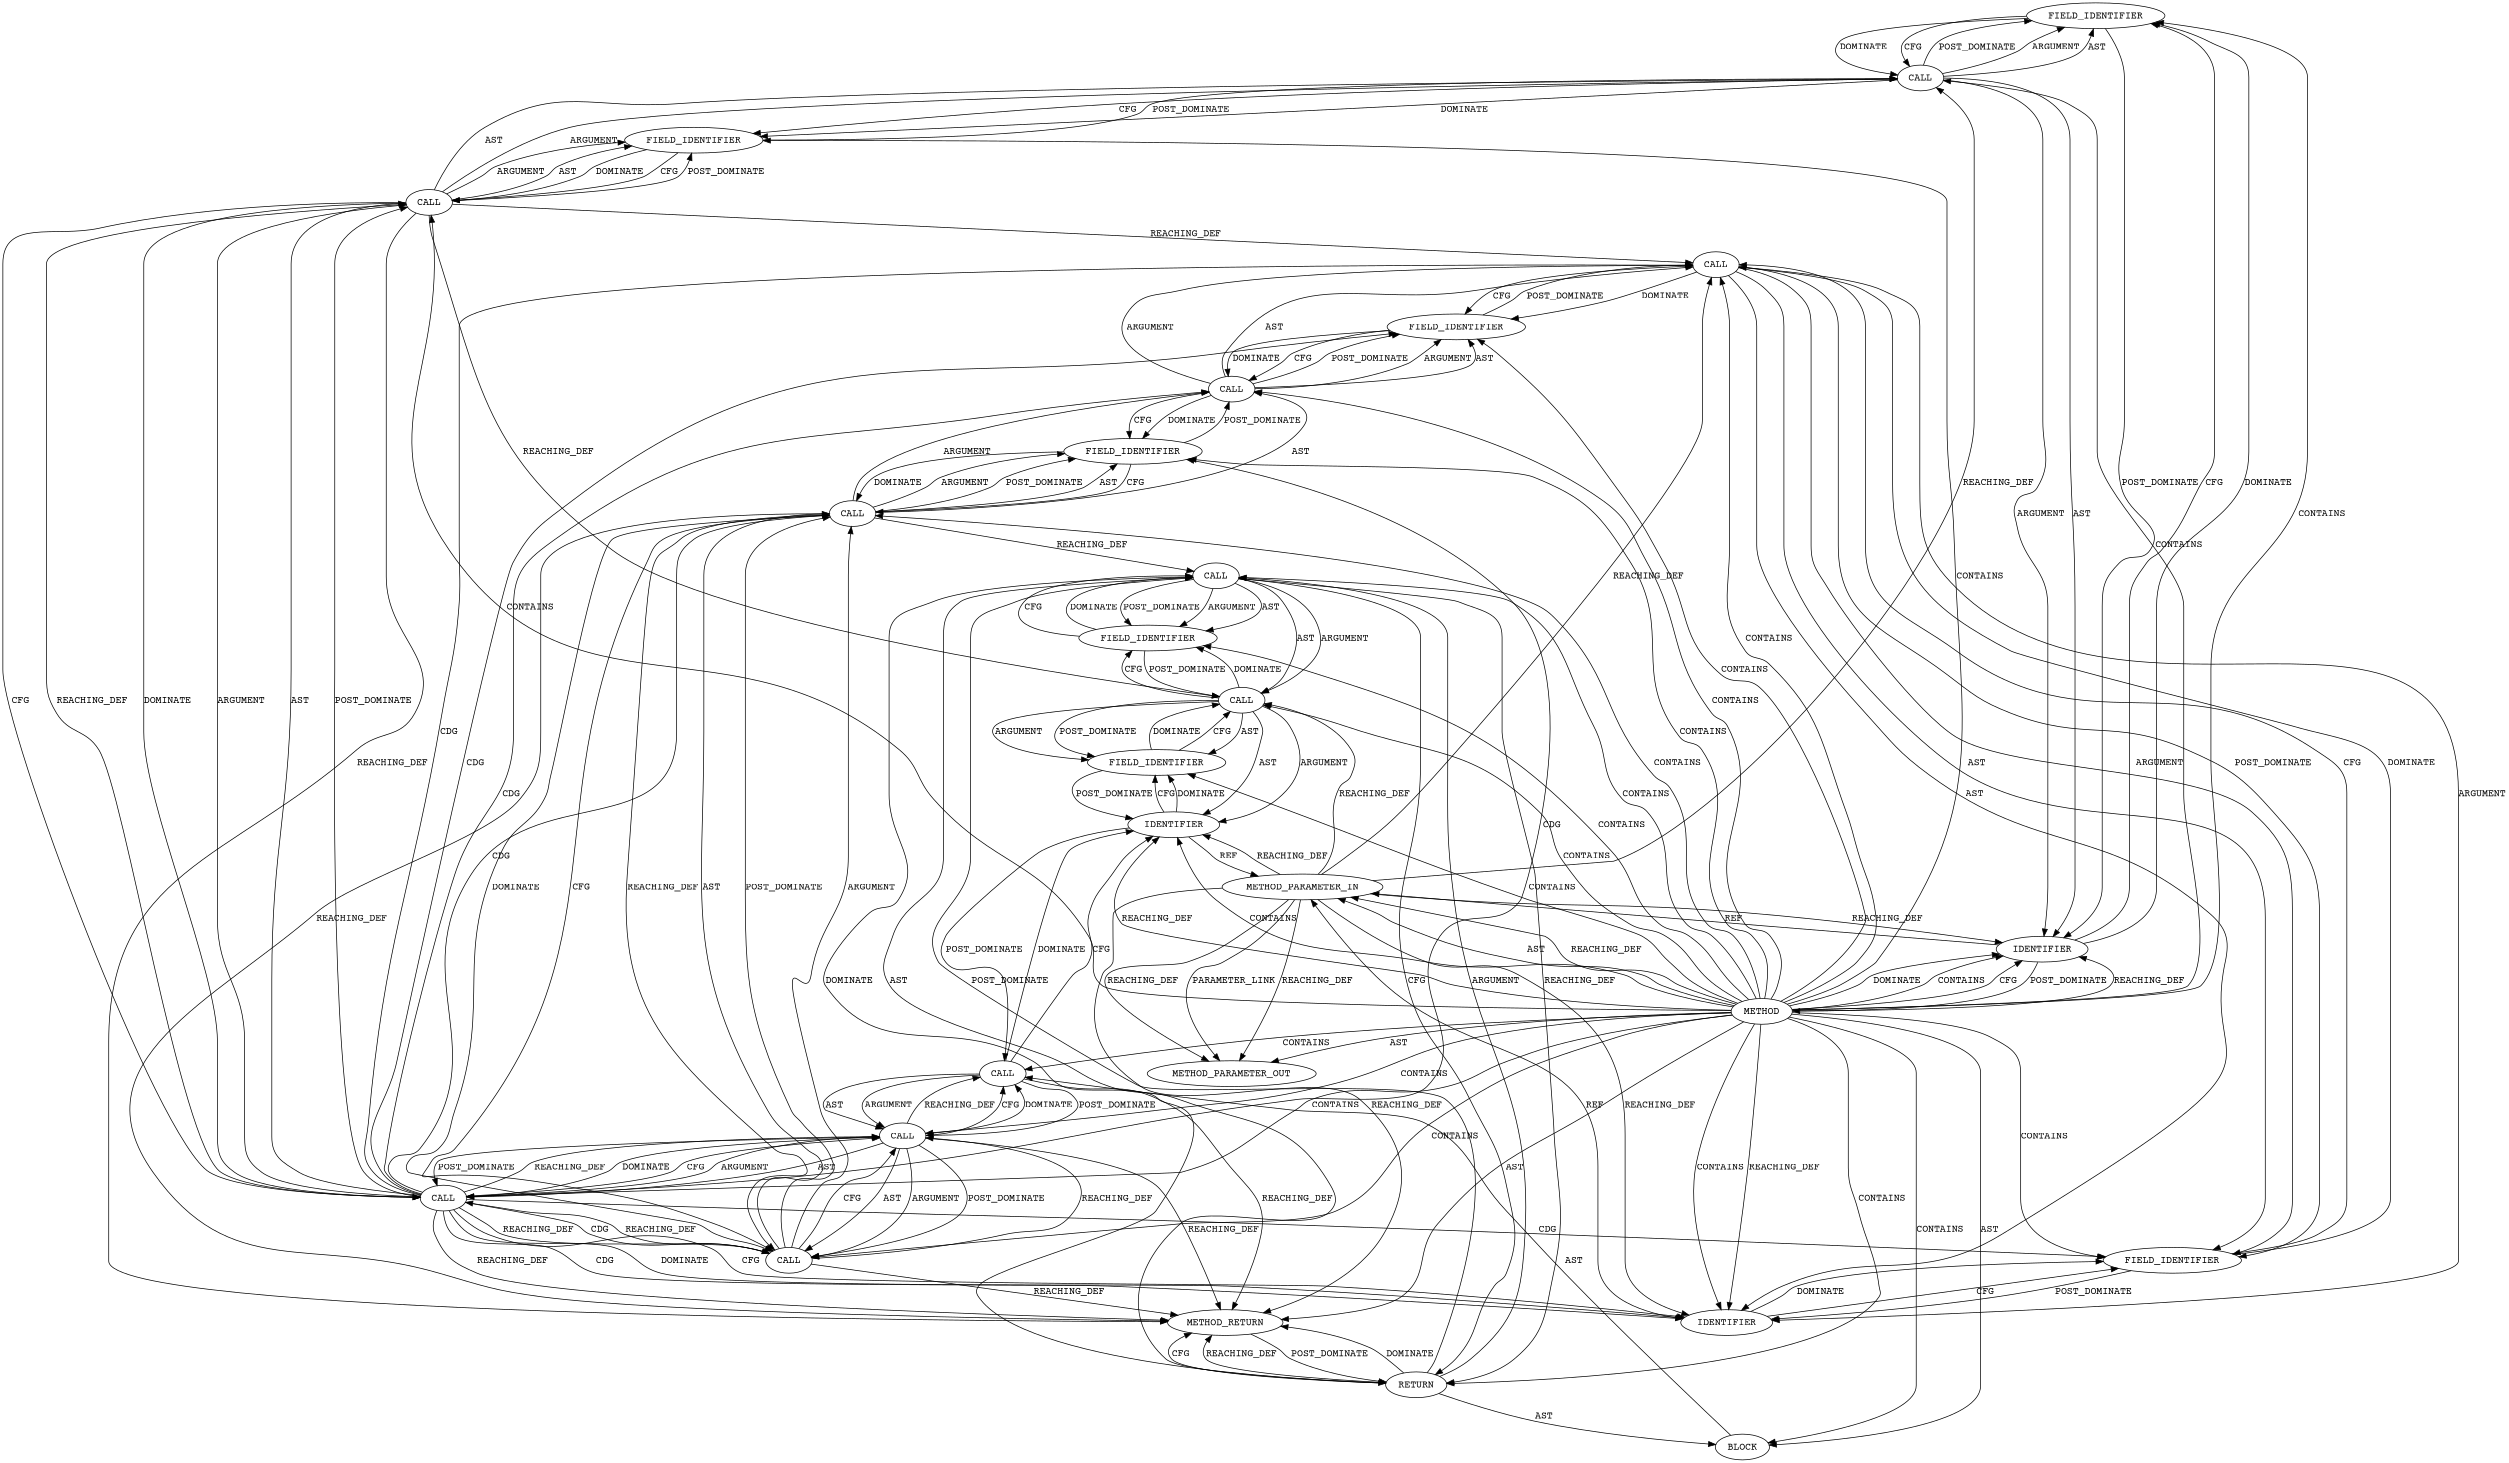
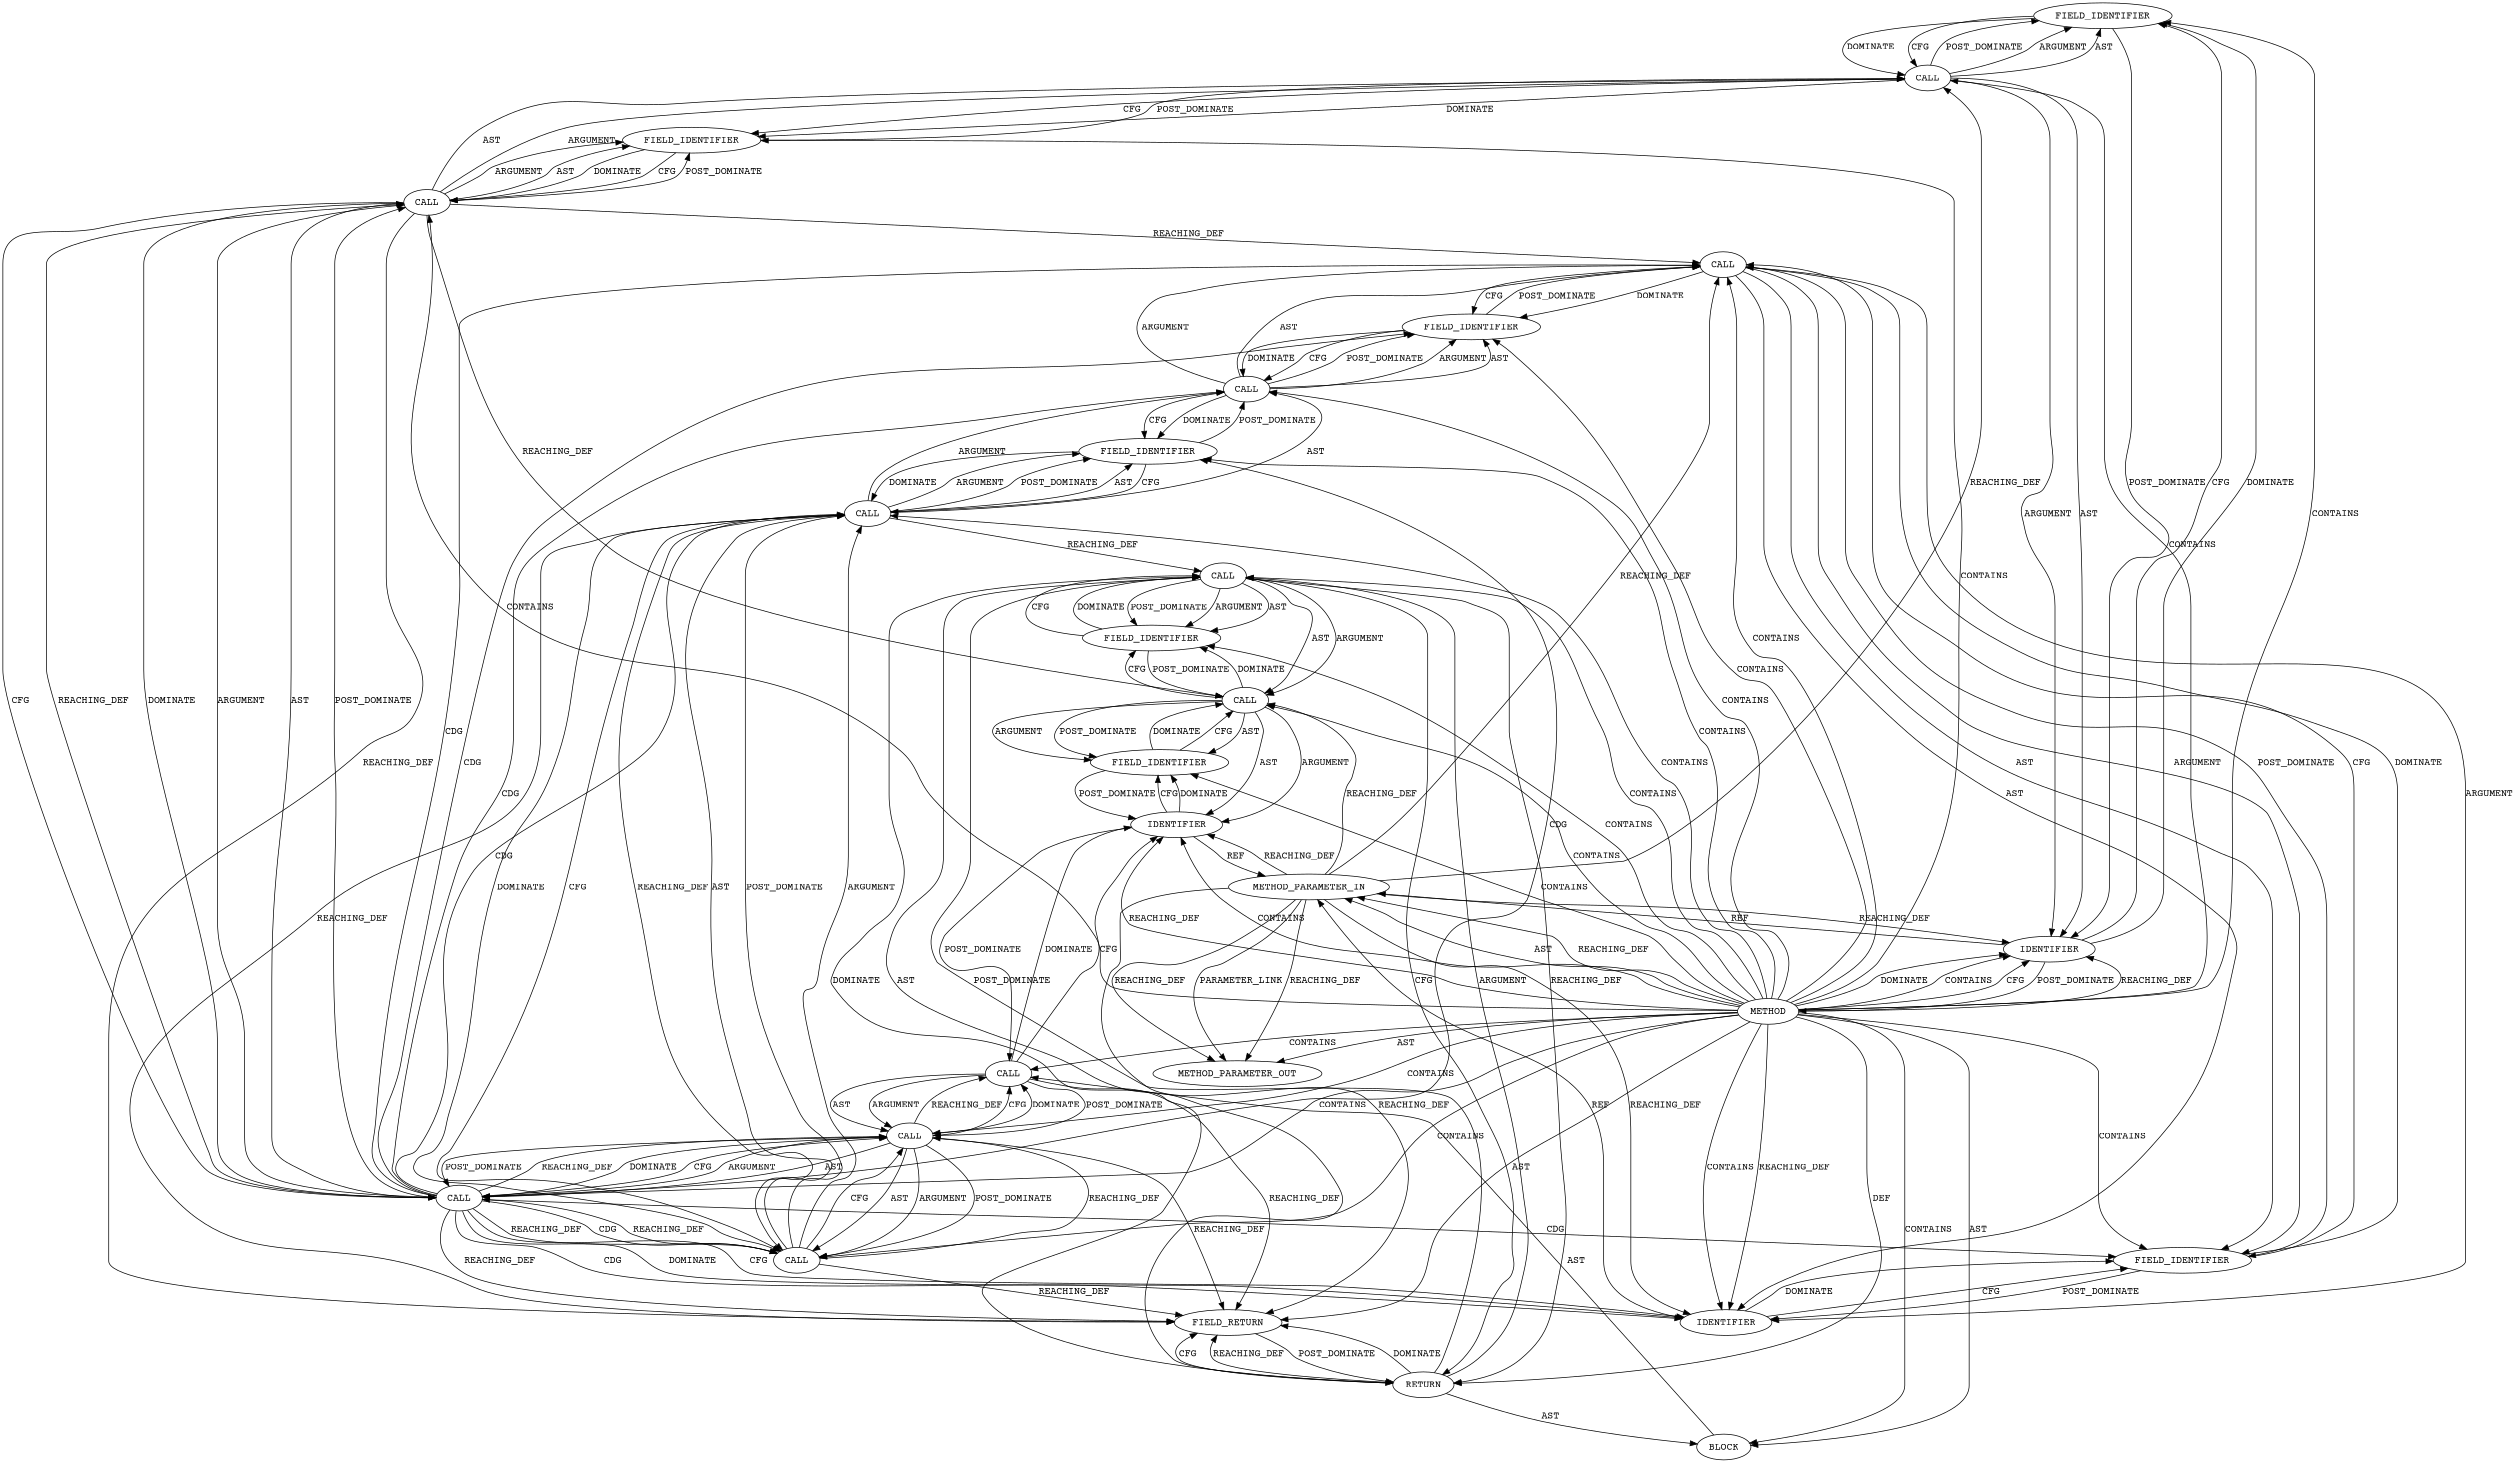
edge "METHOD" -> "RETURN": label "CONTAINS" -> "DEF"
node "METHOD_RETURN": label "METHOD_RETURN" -> "FIELD_RETURN"
